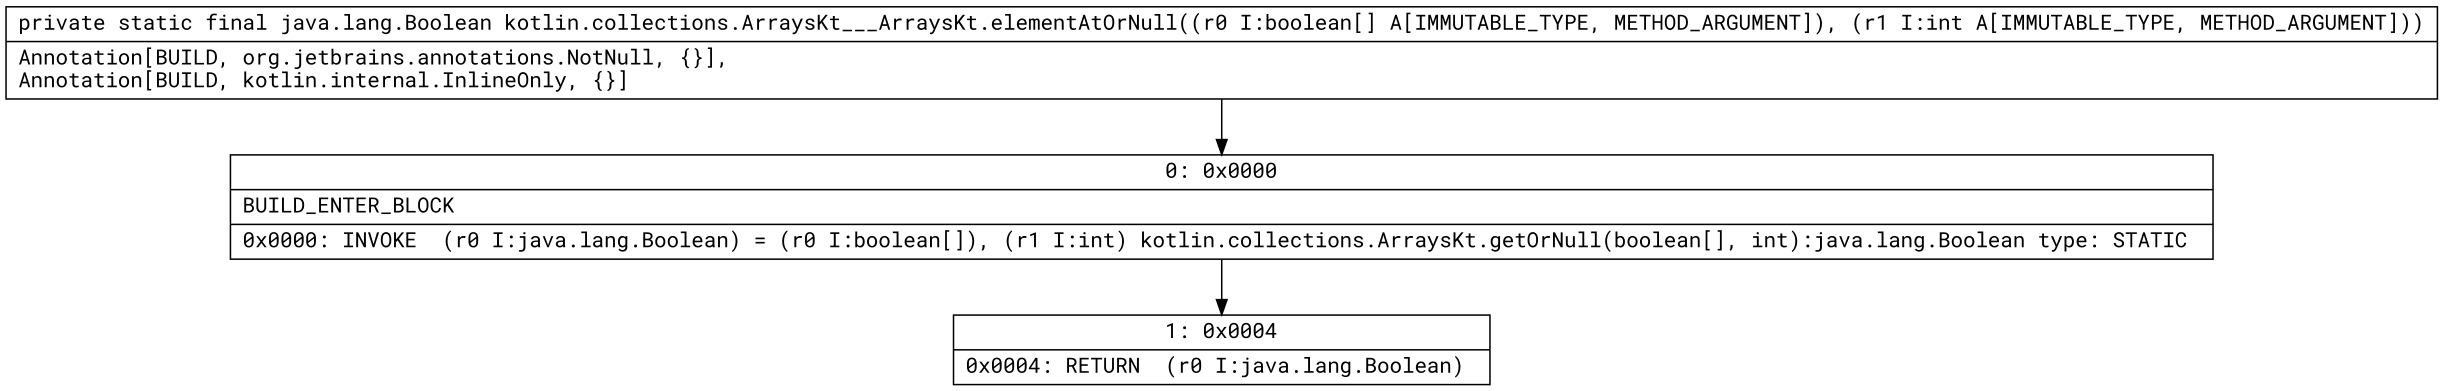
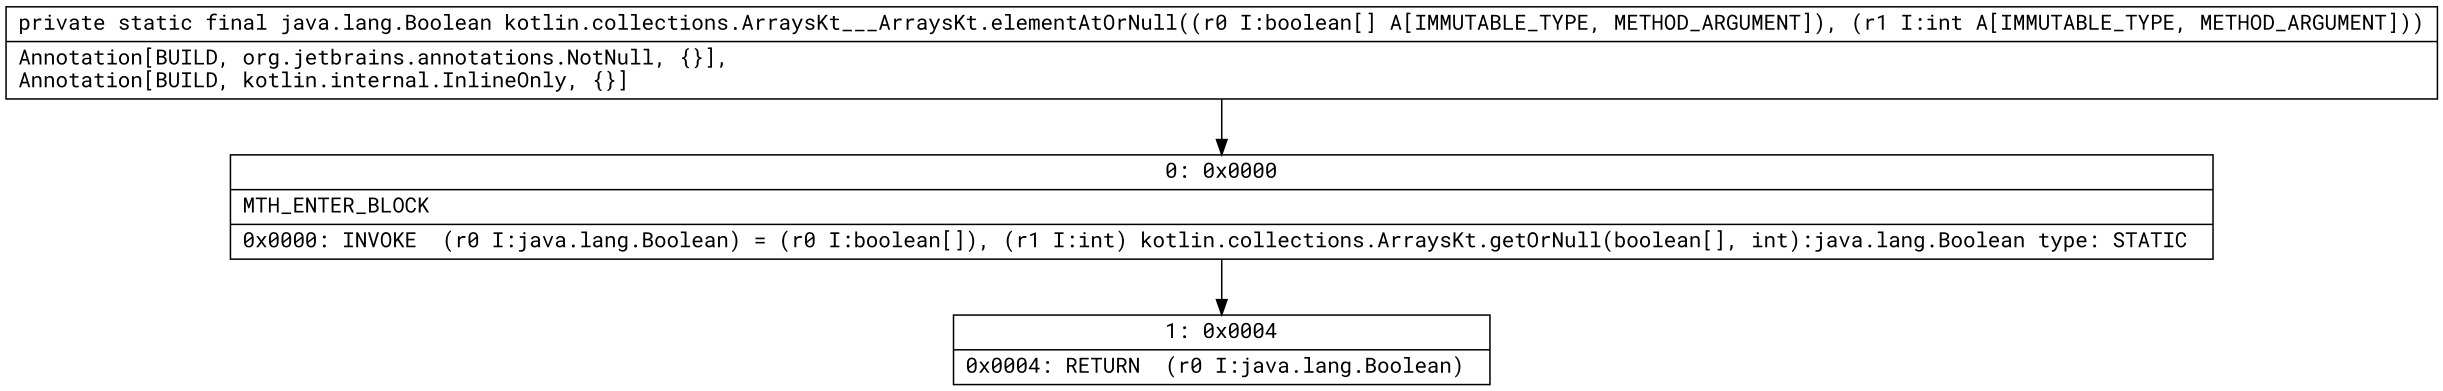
node "0: 0x0000": text "BUILD_ENTER_BLOCK" -> "MTH_ENTER_BLOCK"
